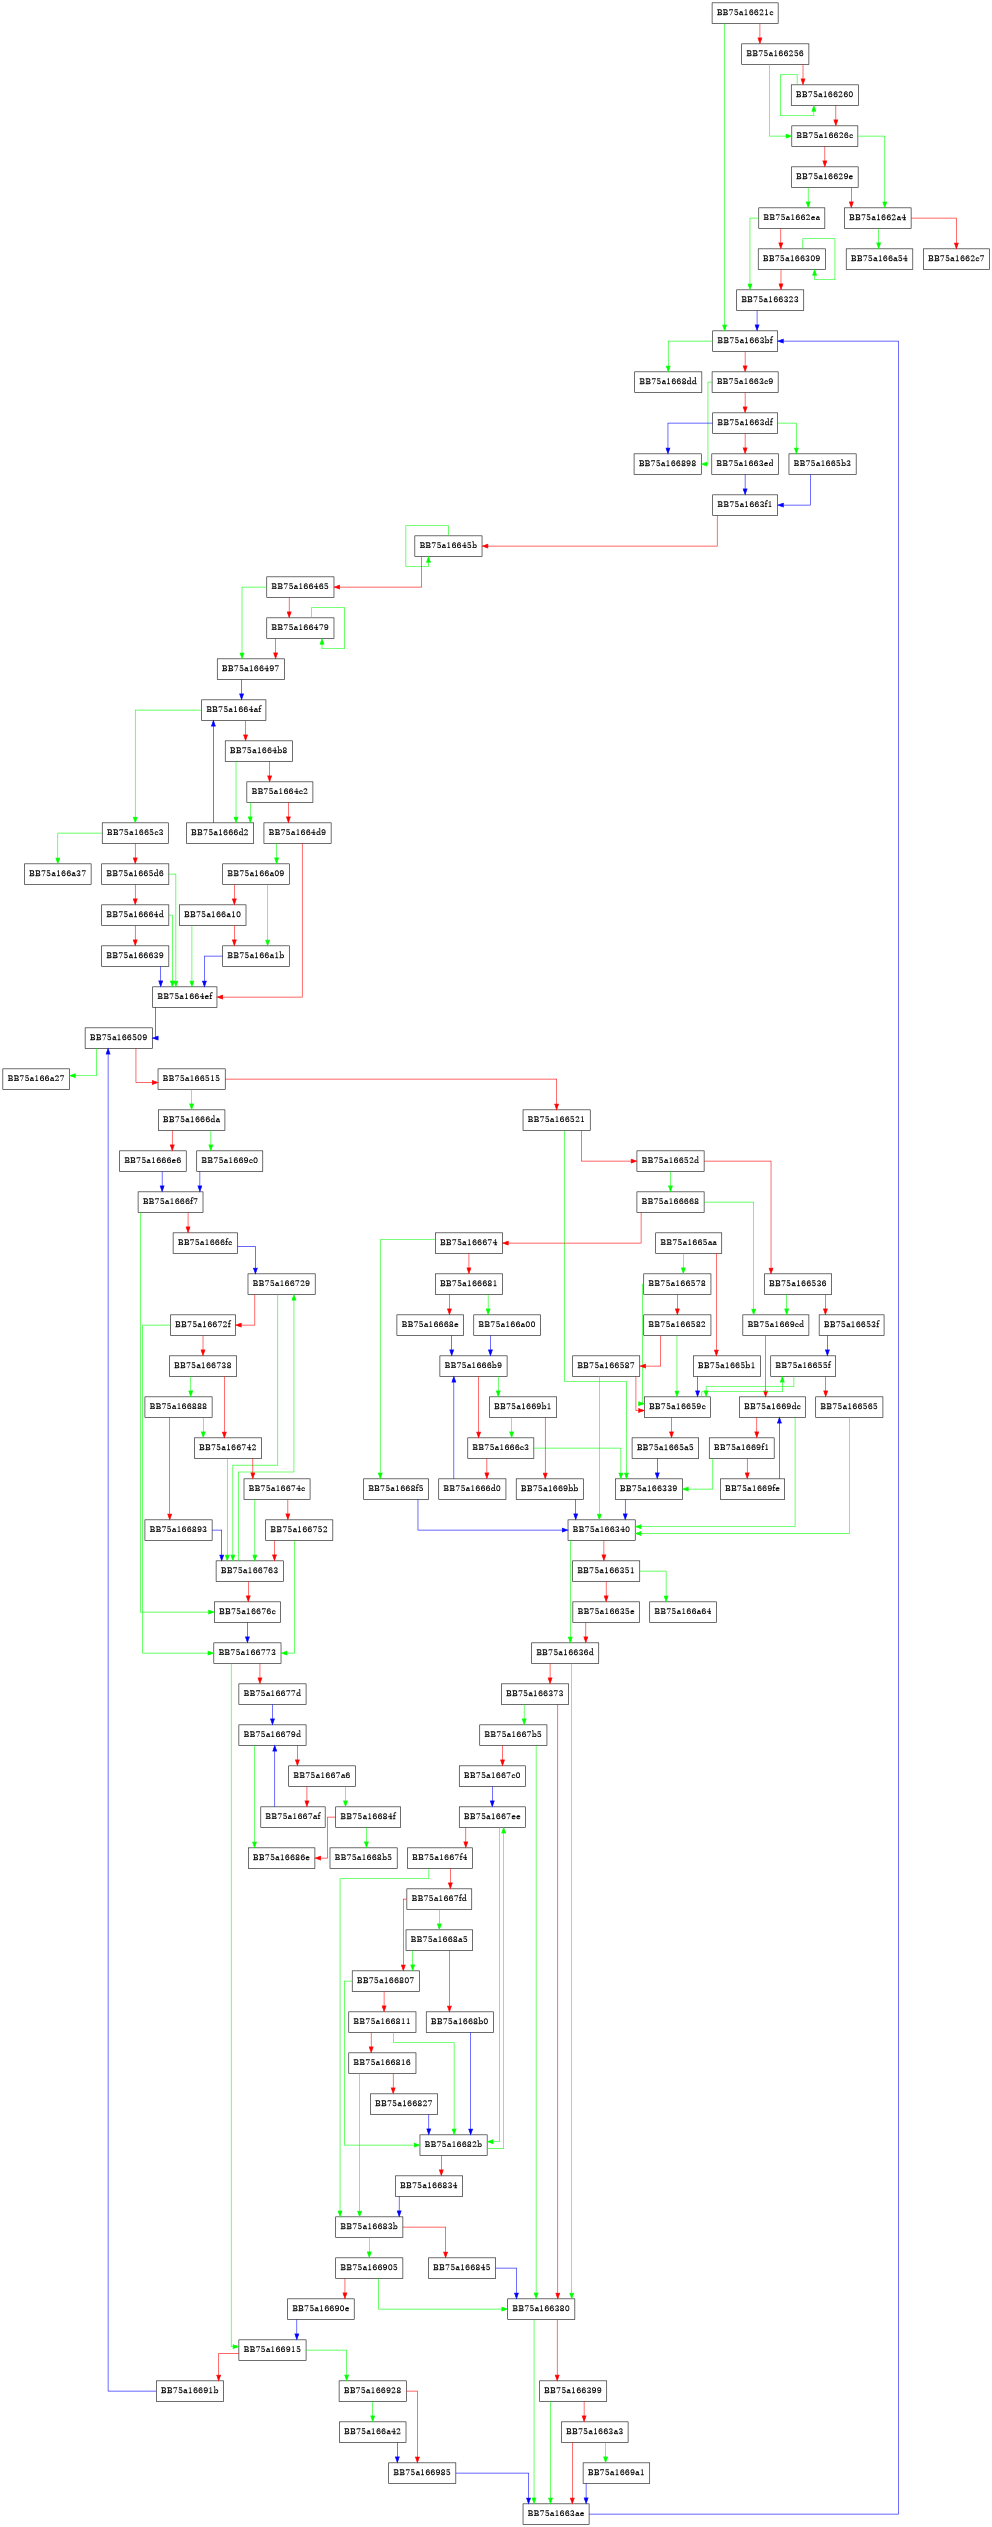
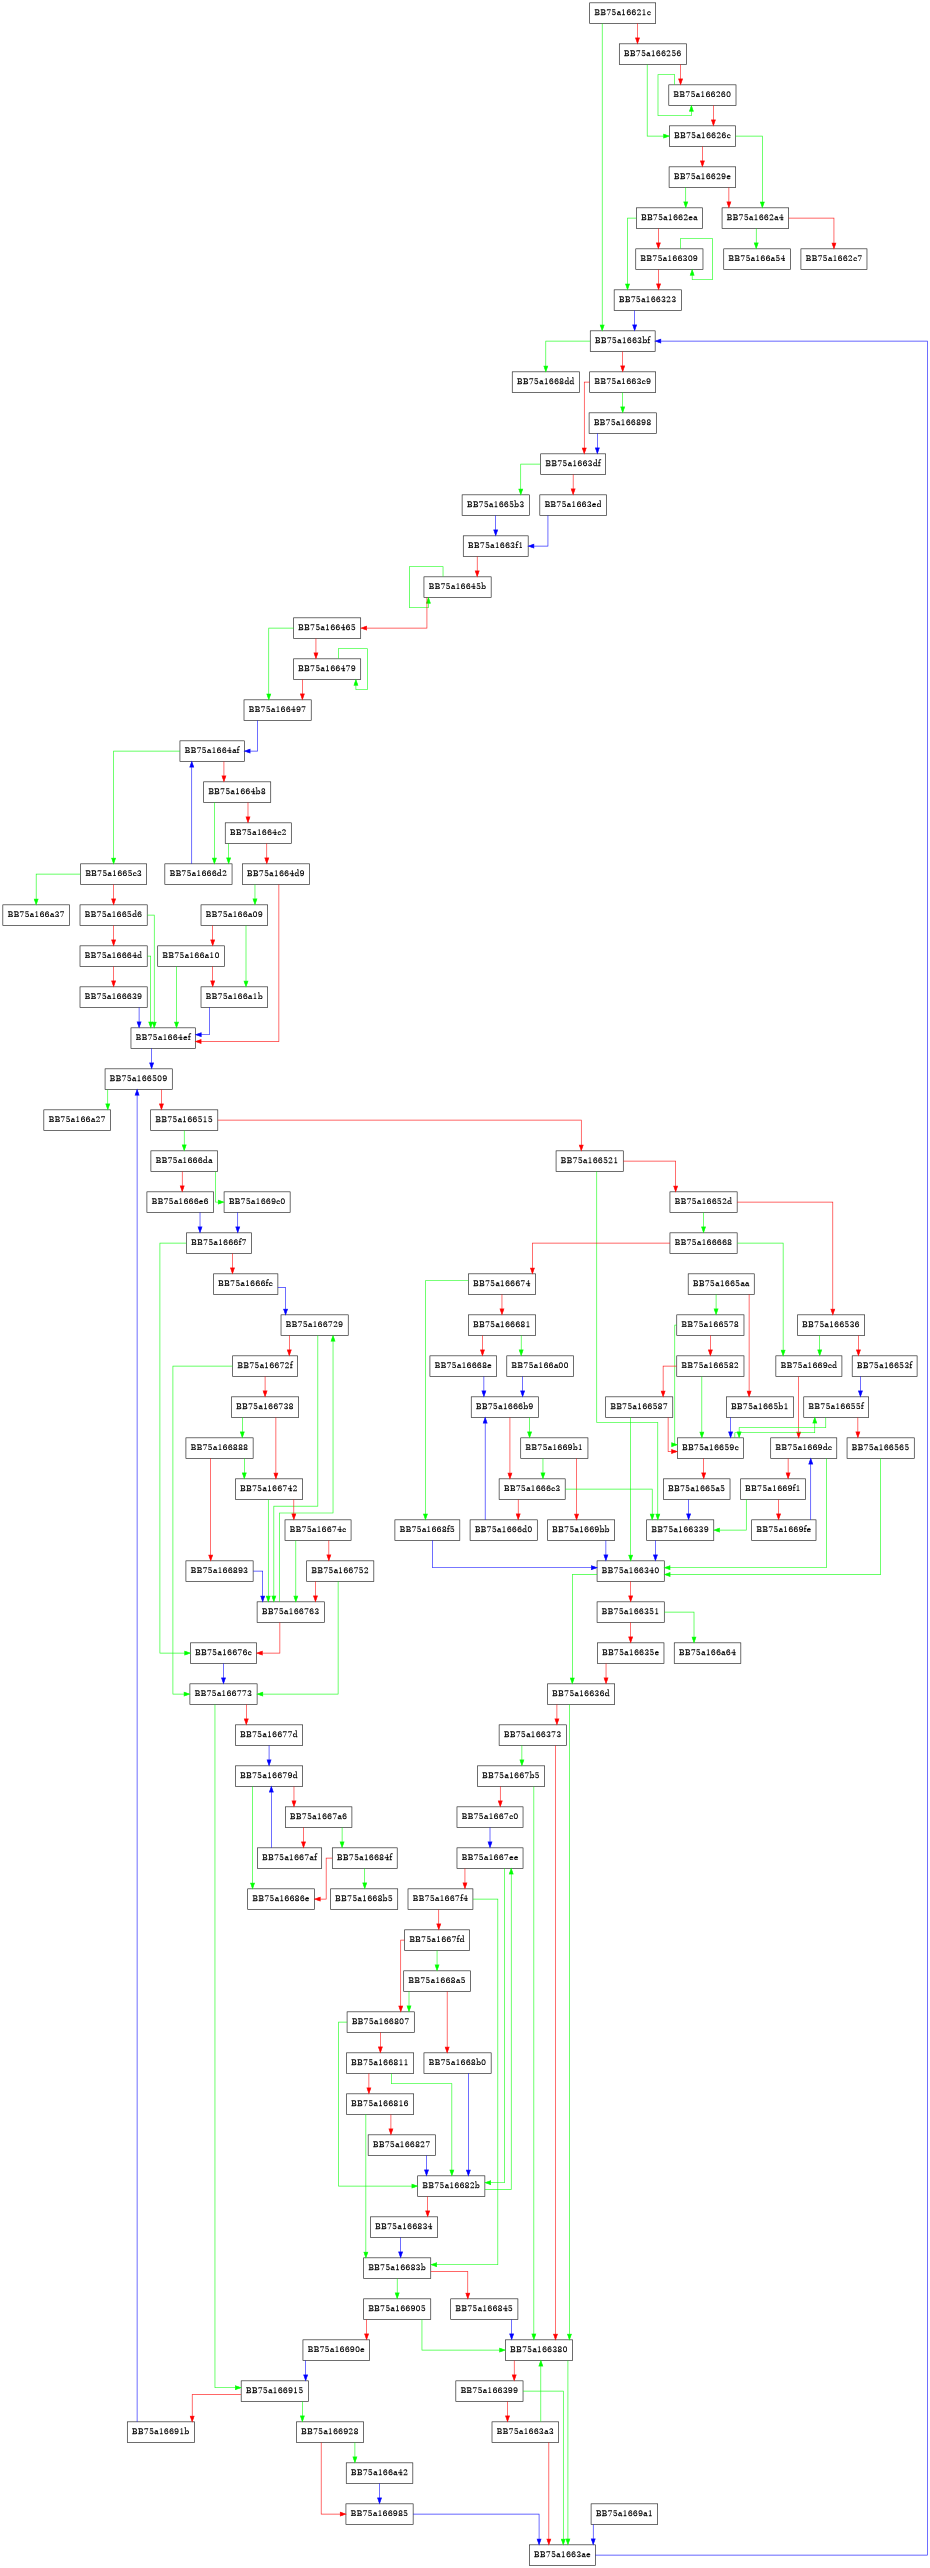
edge "BB75a1663df" -> "BB75a166898": reversed
edge "BB75a1663a3" -> "BB75a1669a1": now "BB75a1663a3" -> "BB75a166380"
